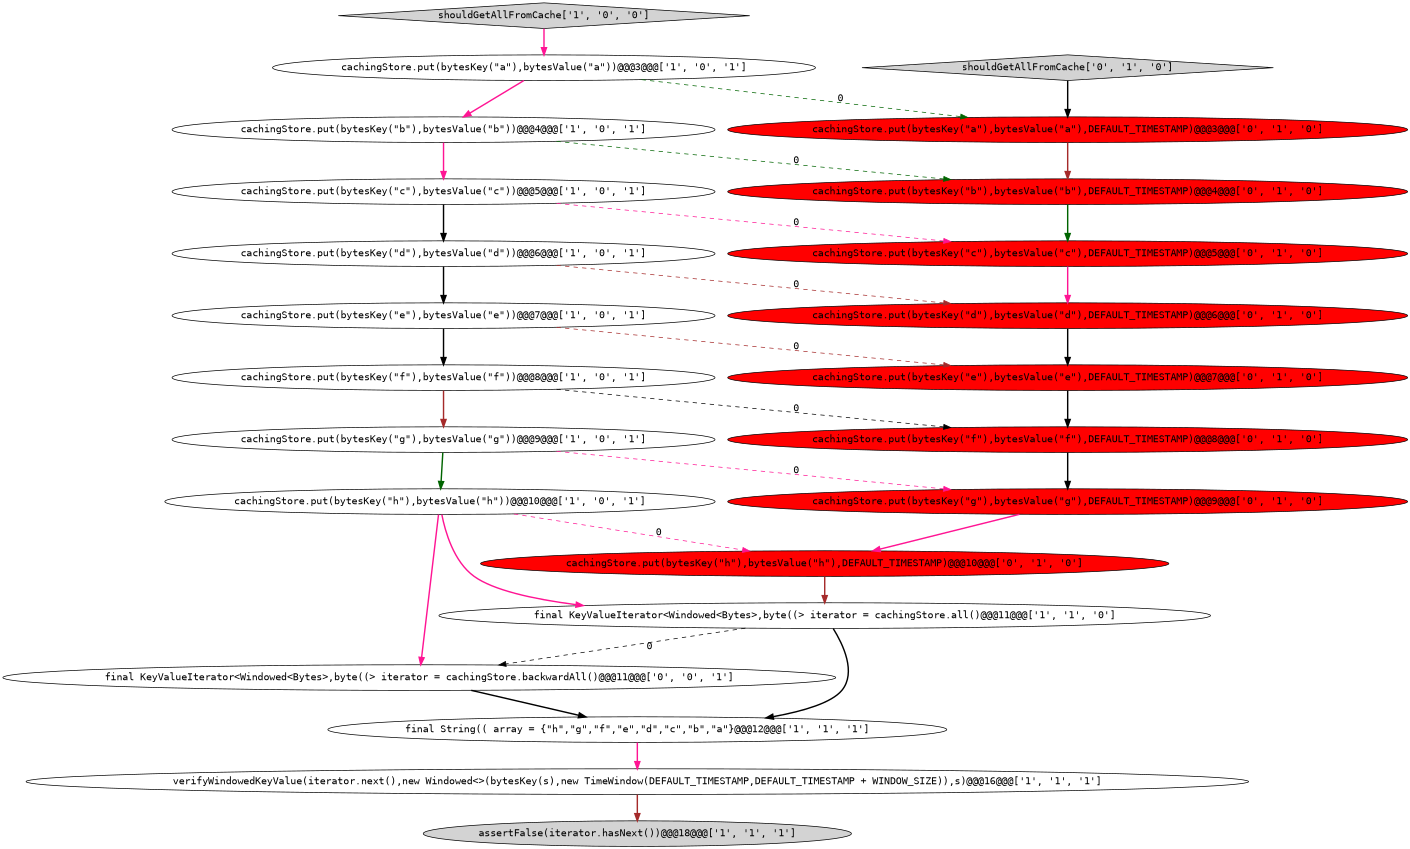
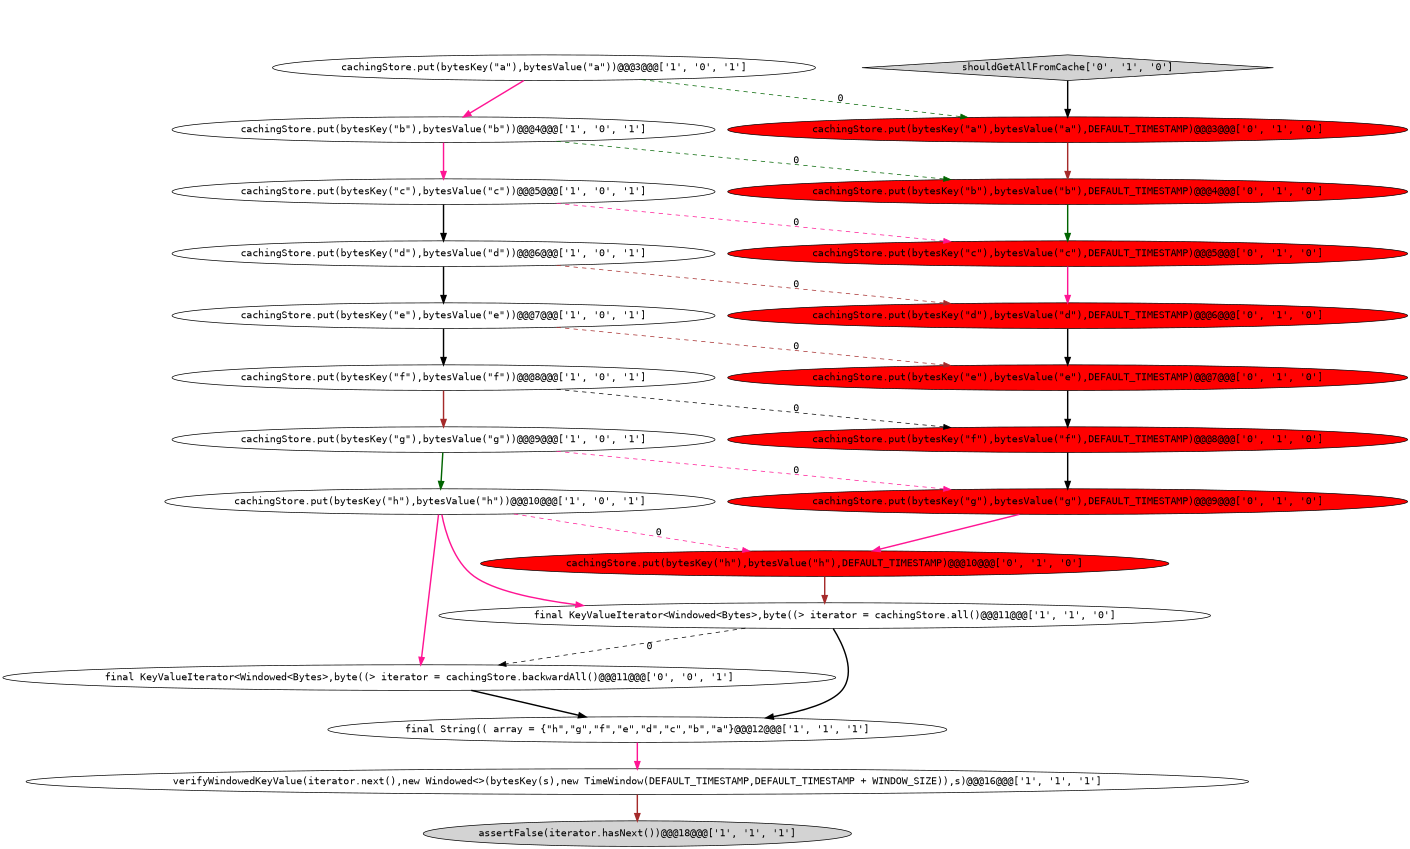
node "shouldGetAllFromCache['1', '0', '0']": removed
